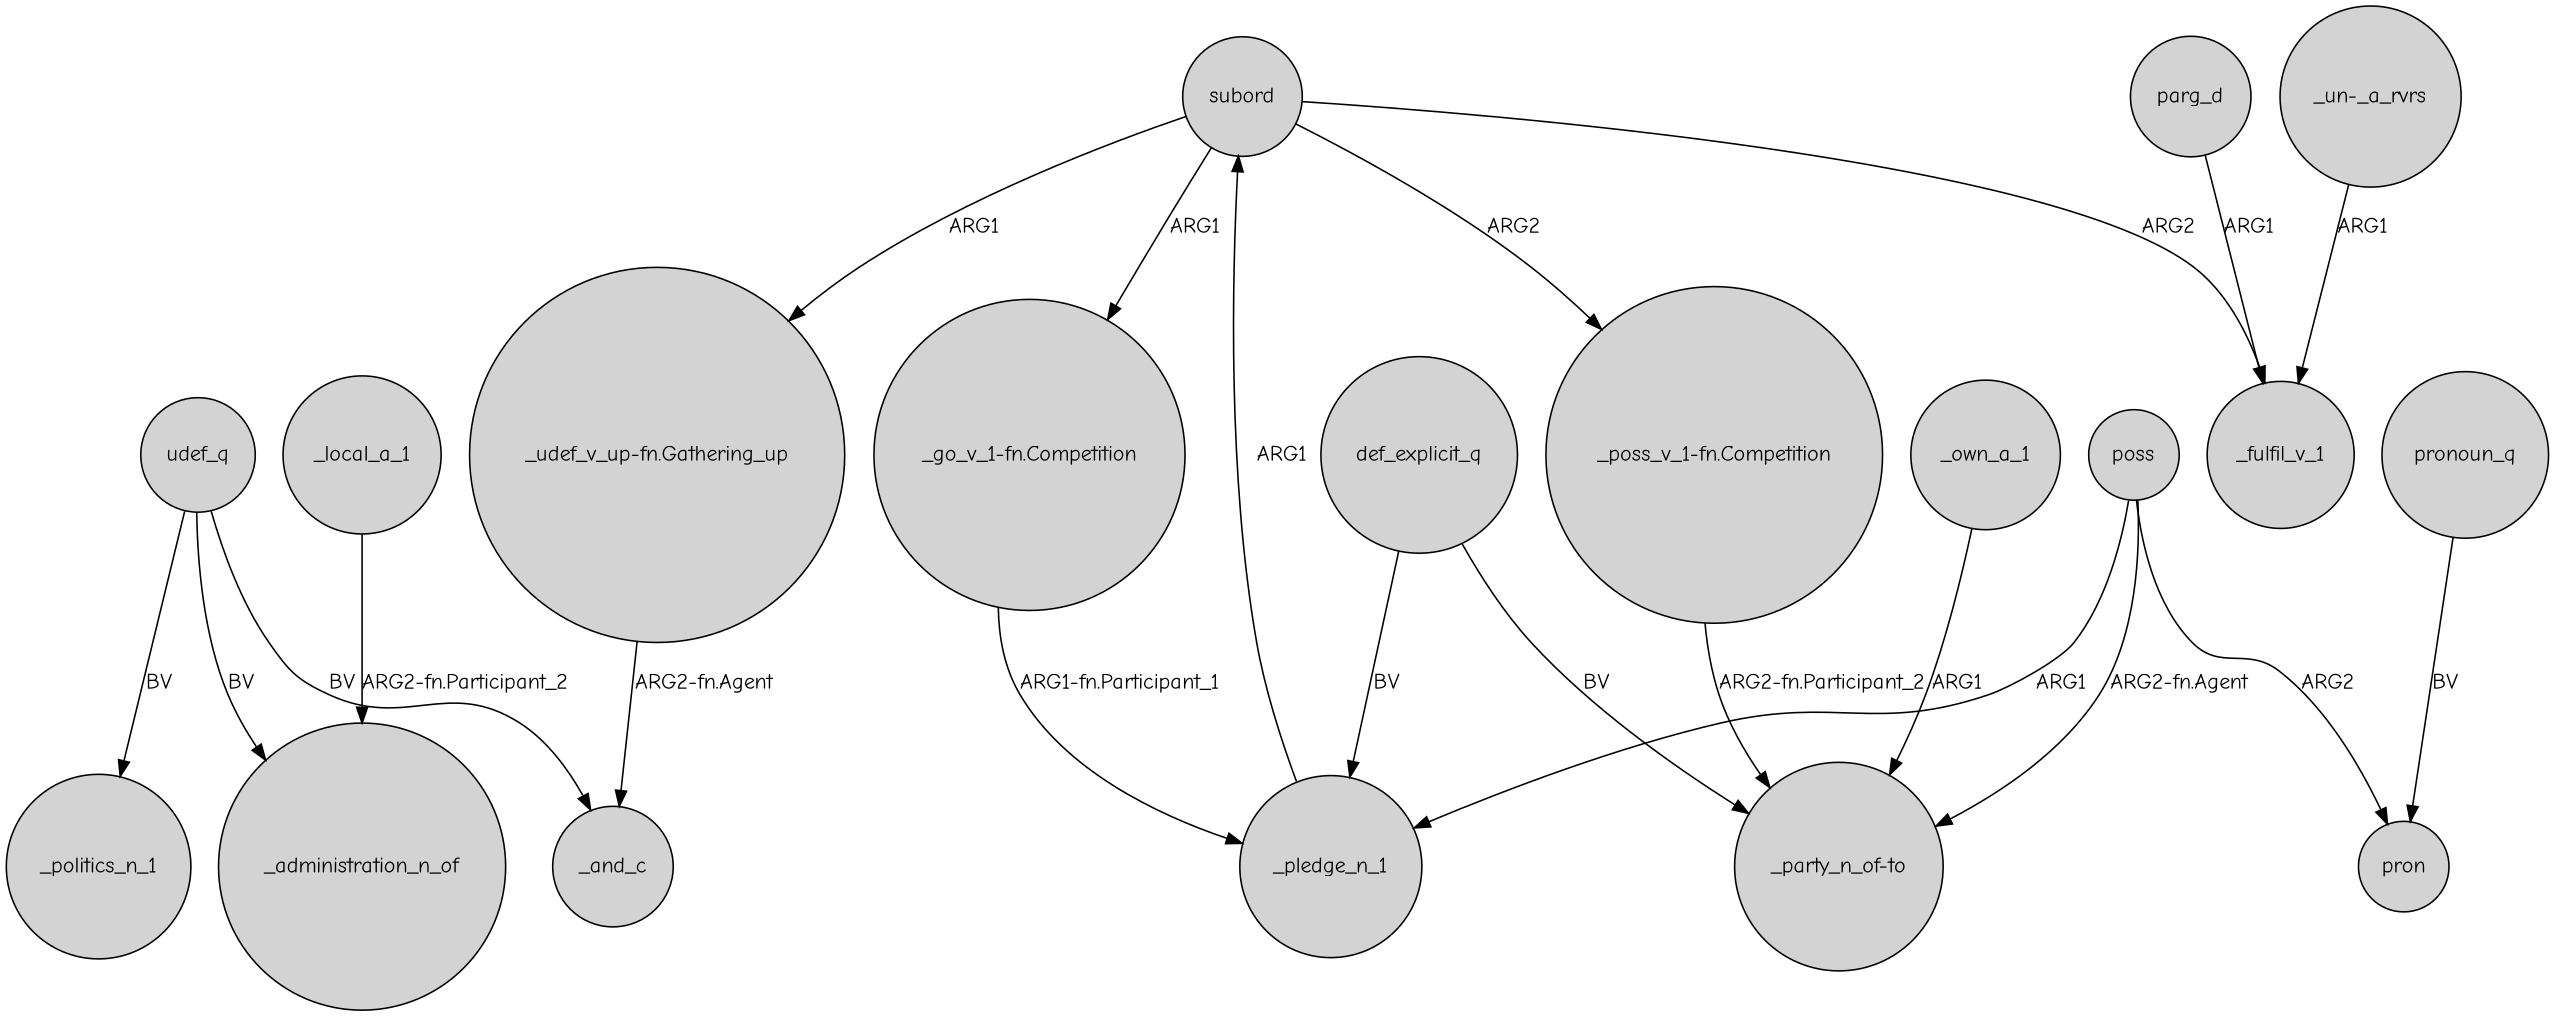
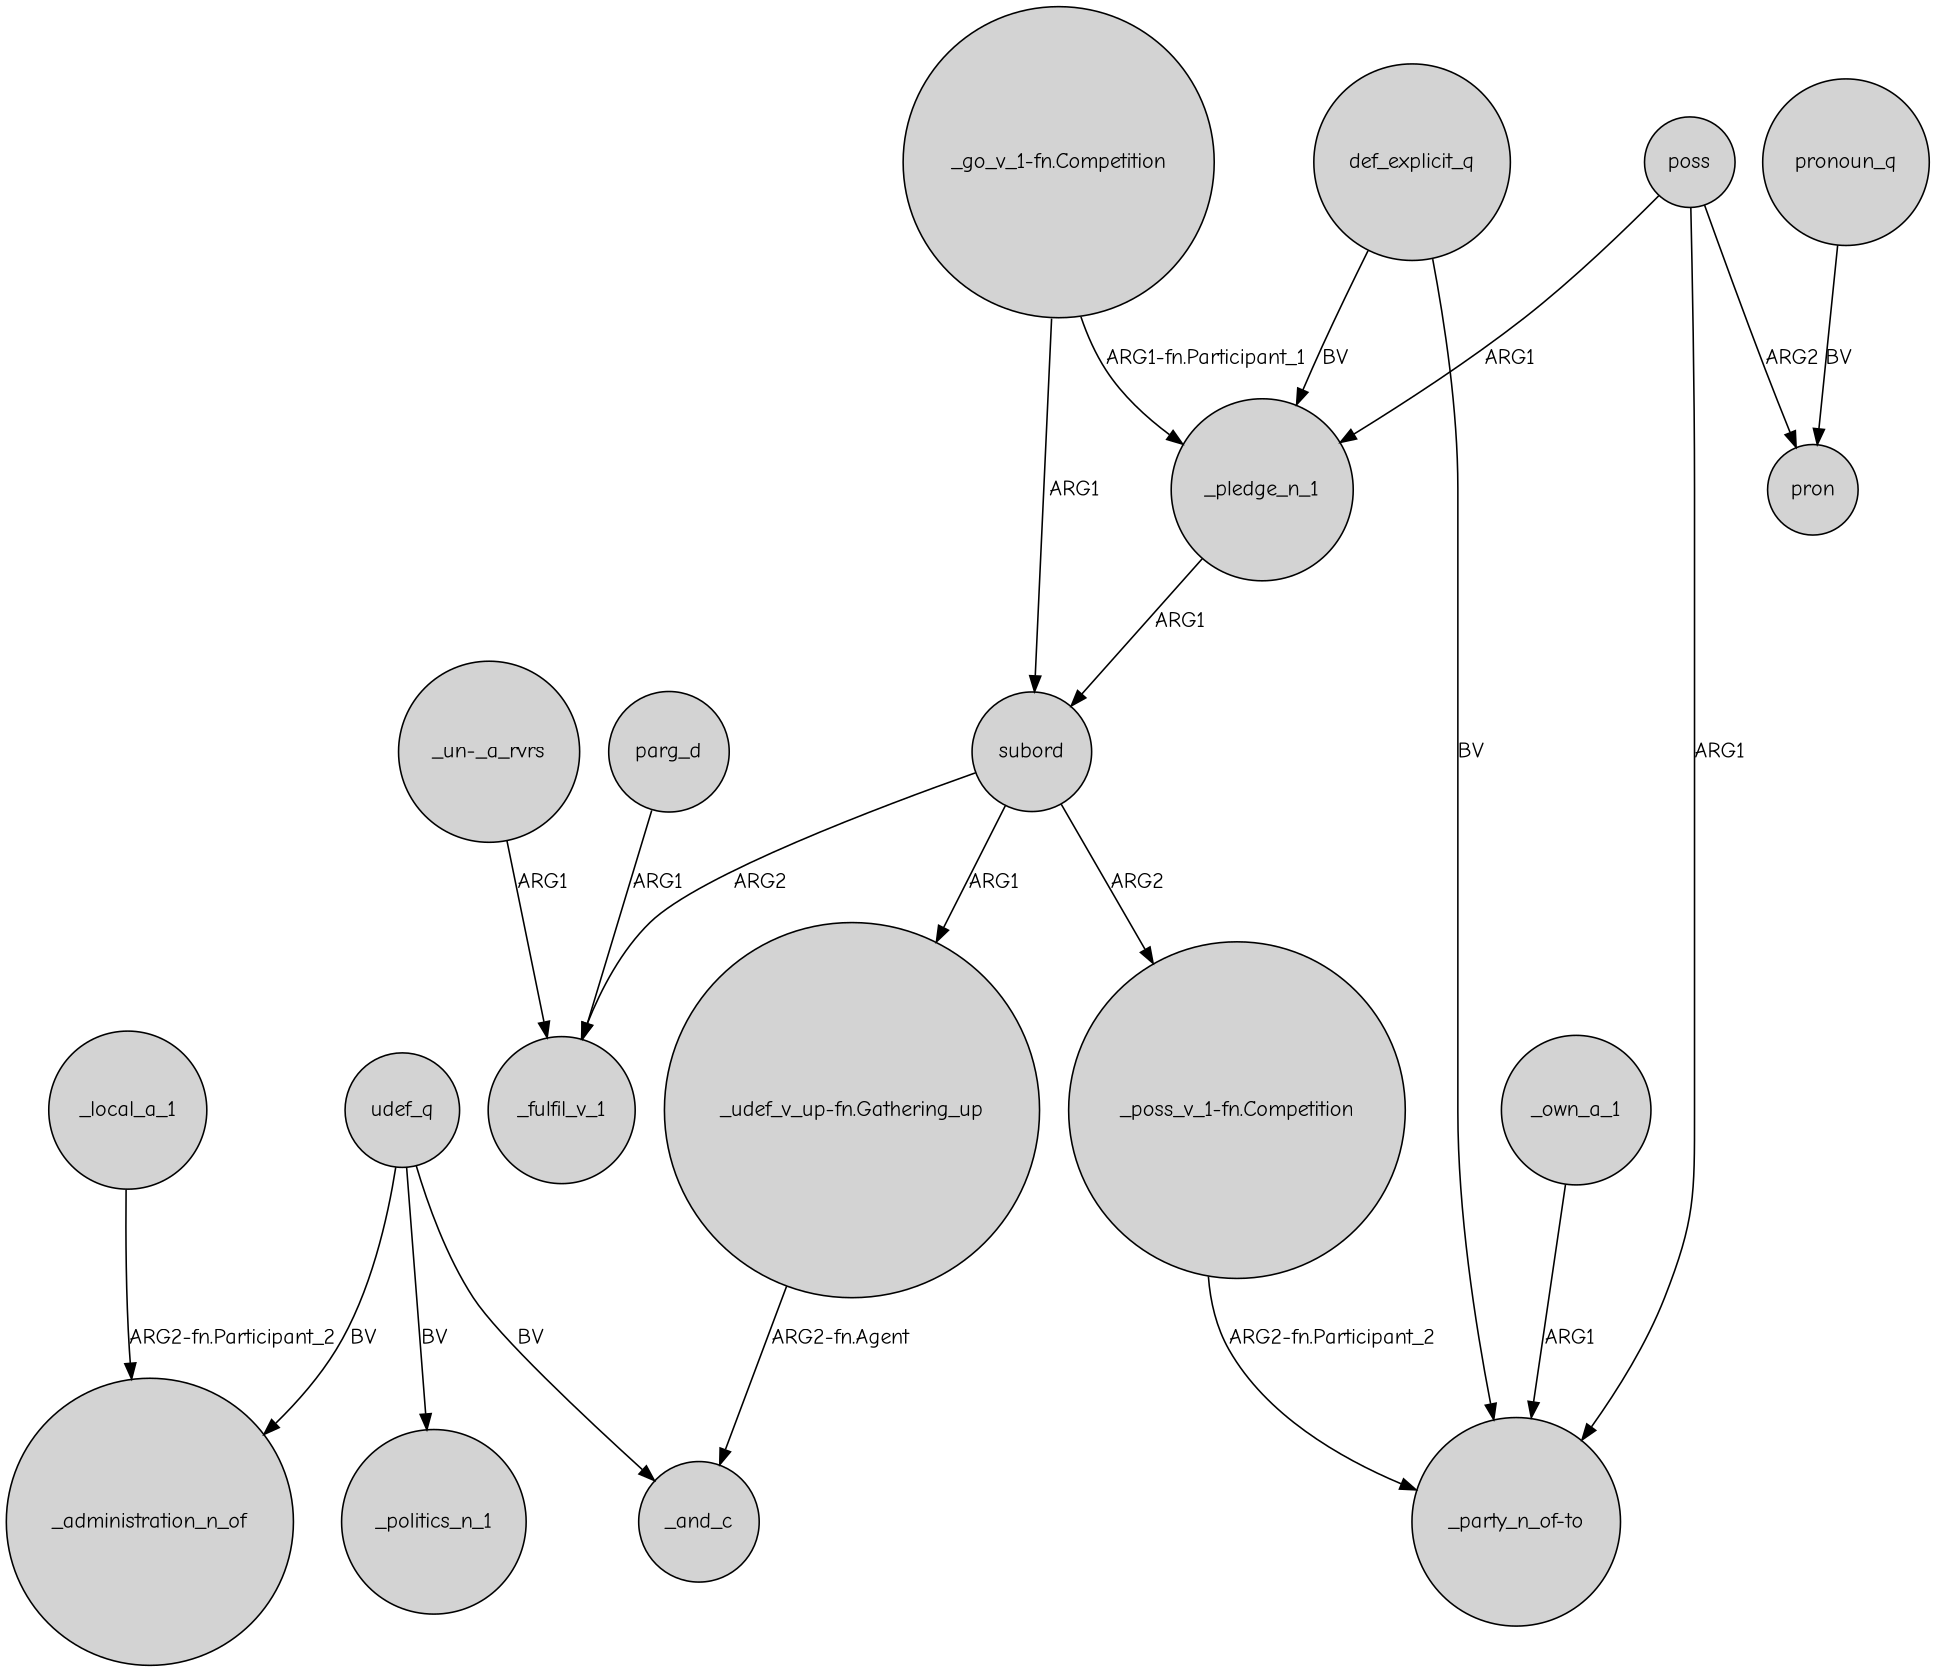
edge "subord" -> "_go_v_1-fn.Competition": reversed
edge "poss" -> "_party_n_of-to": label "ARG2-fn.Agent" -> "ARG1"
